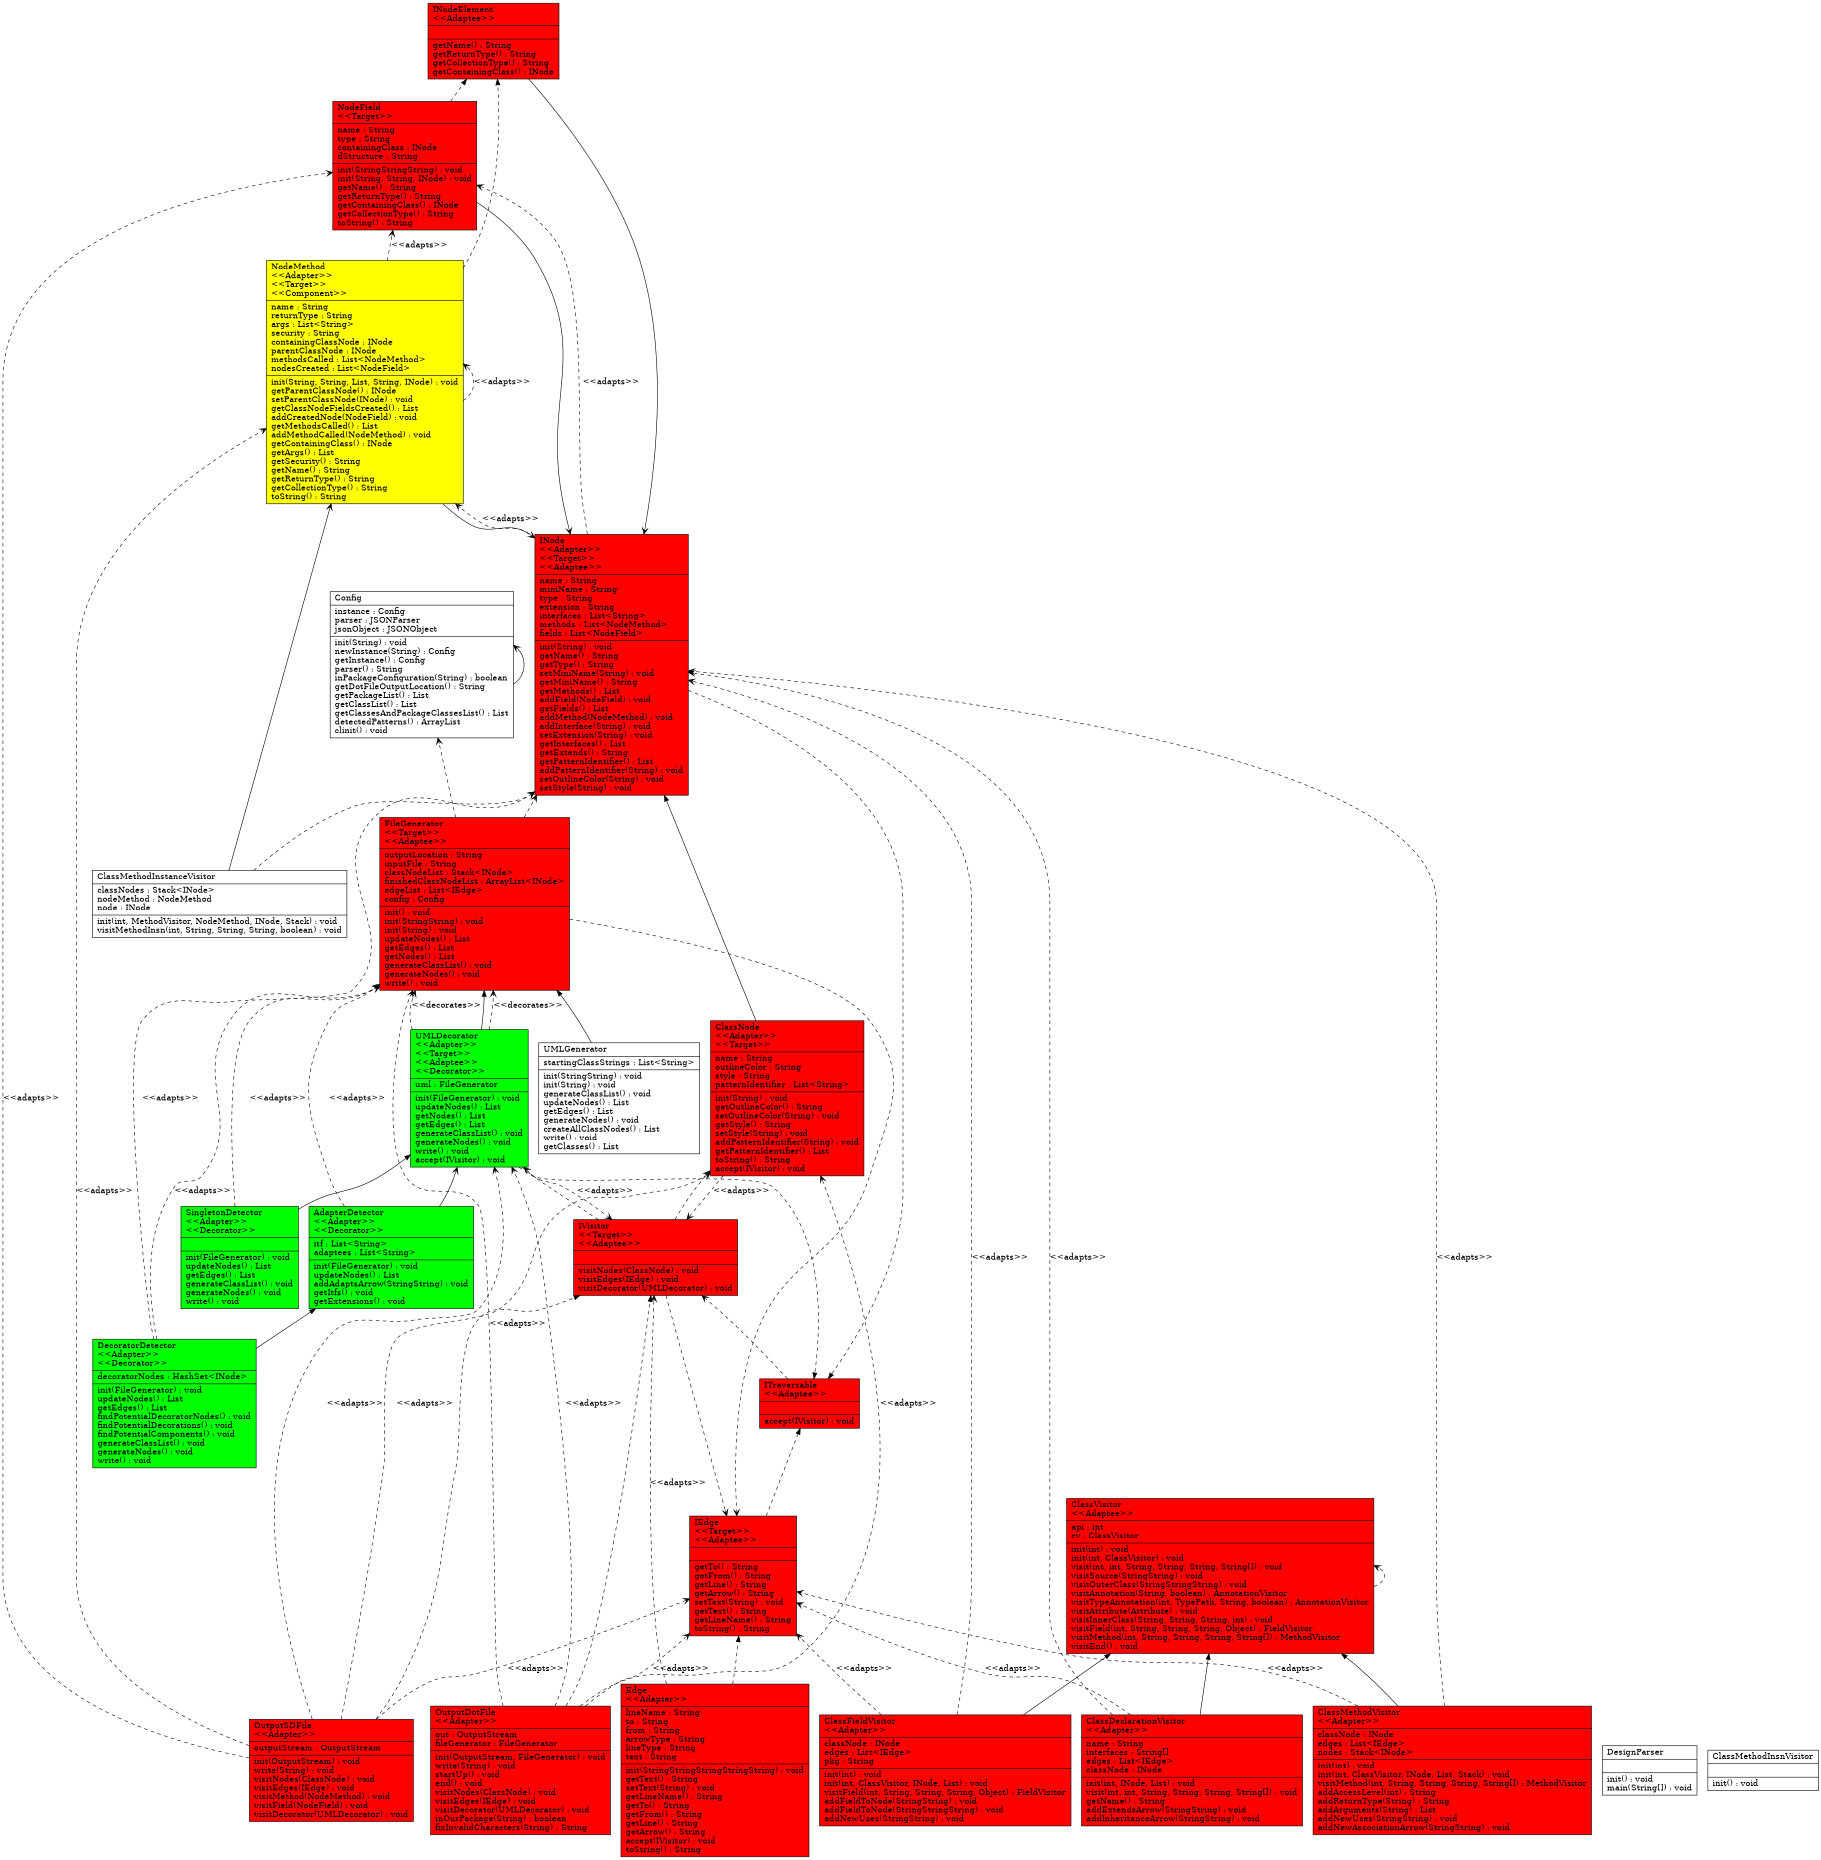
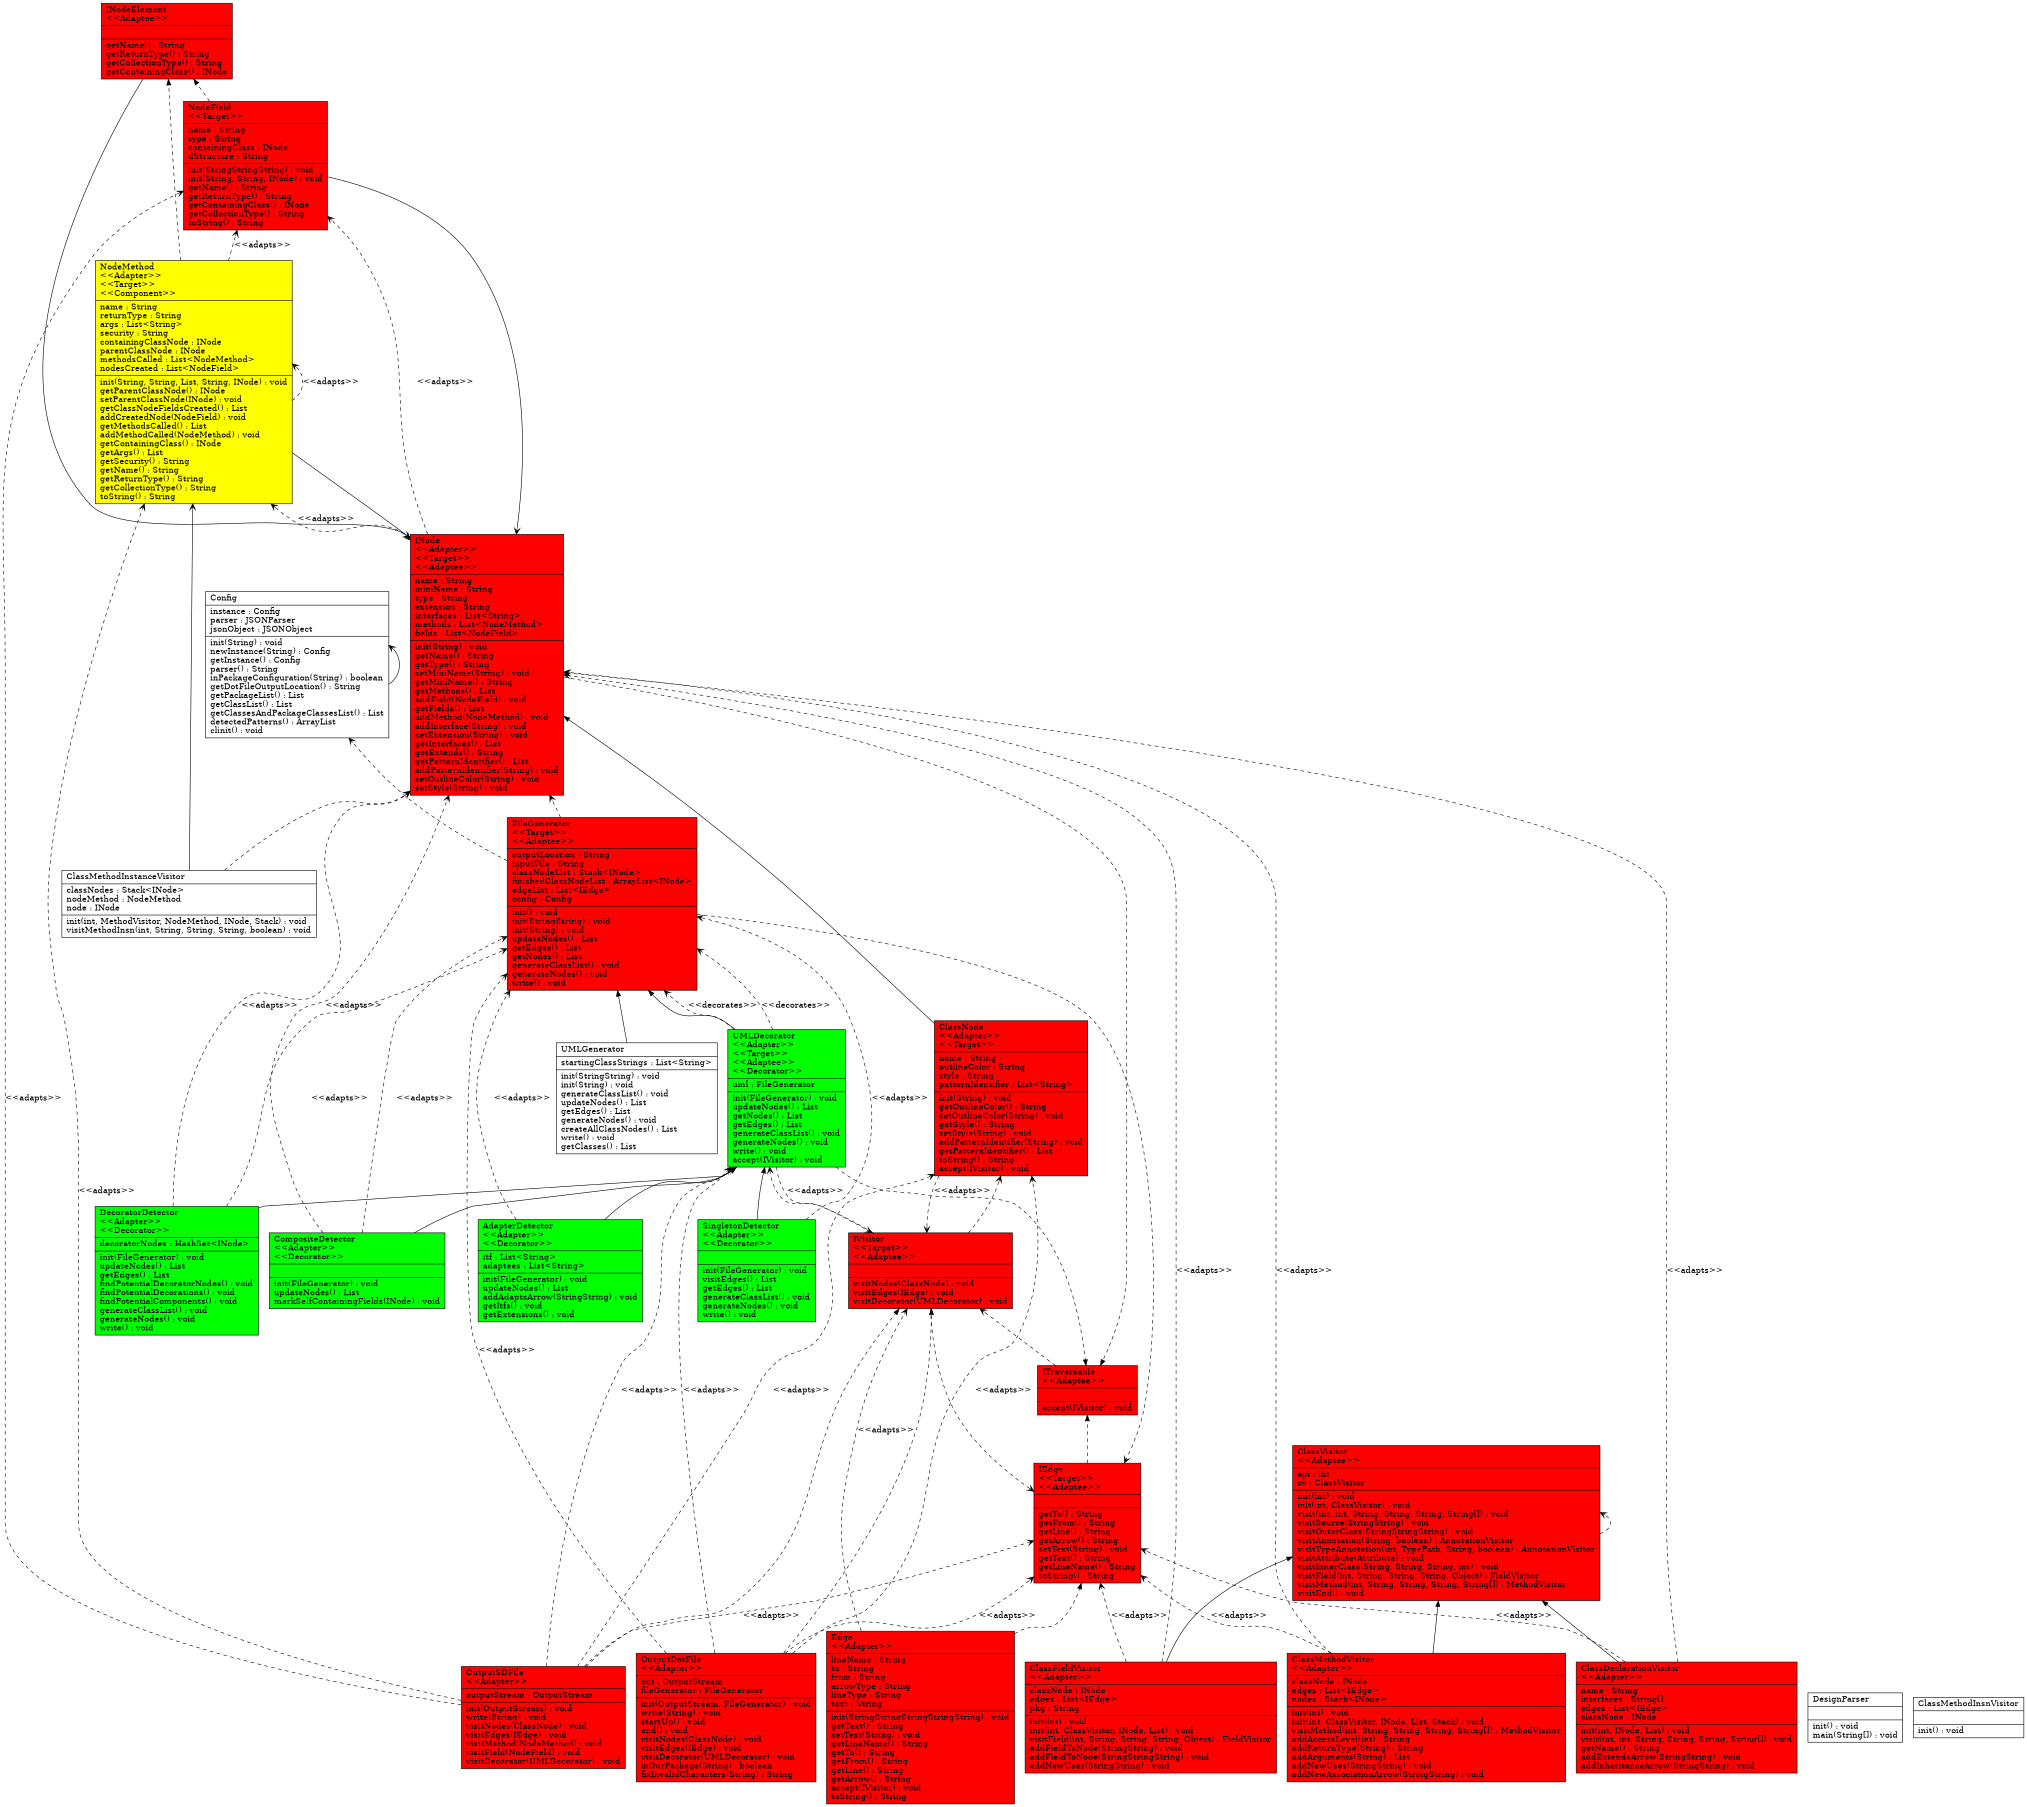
node "SingletonDetector": text "updateNodes() : List" -> "visitEdges() : List"
node "CompositeDetector": added
edge "DecoratorDetector" -> "AdapterDetector": now "DecoratorDetector" -> "UMLDecorator"
